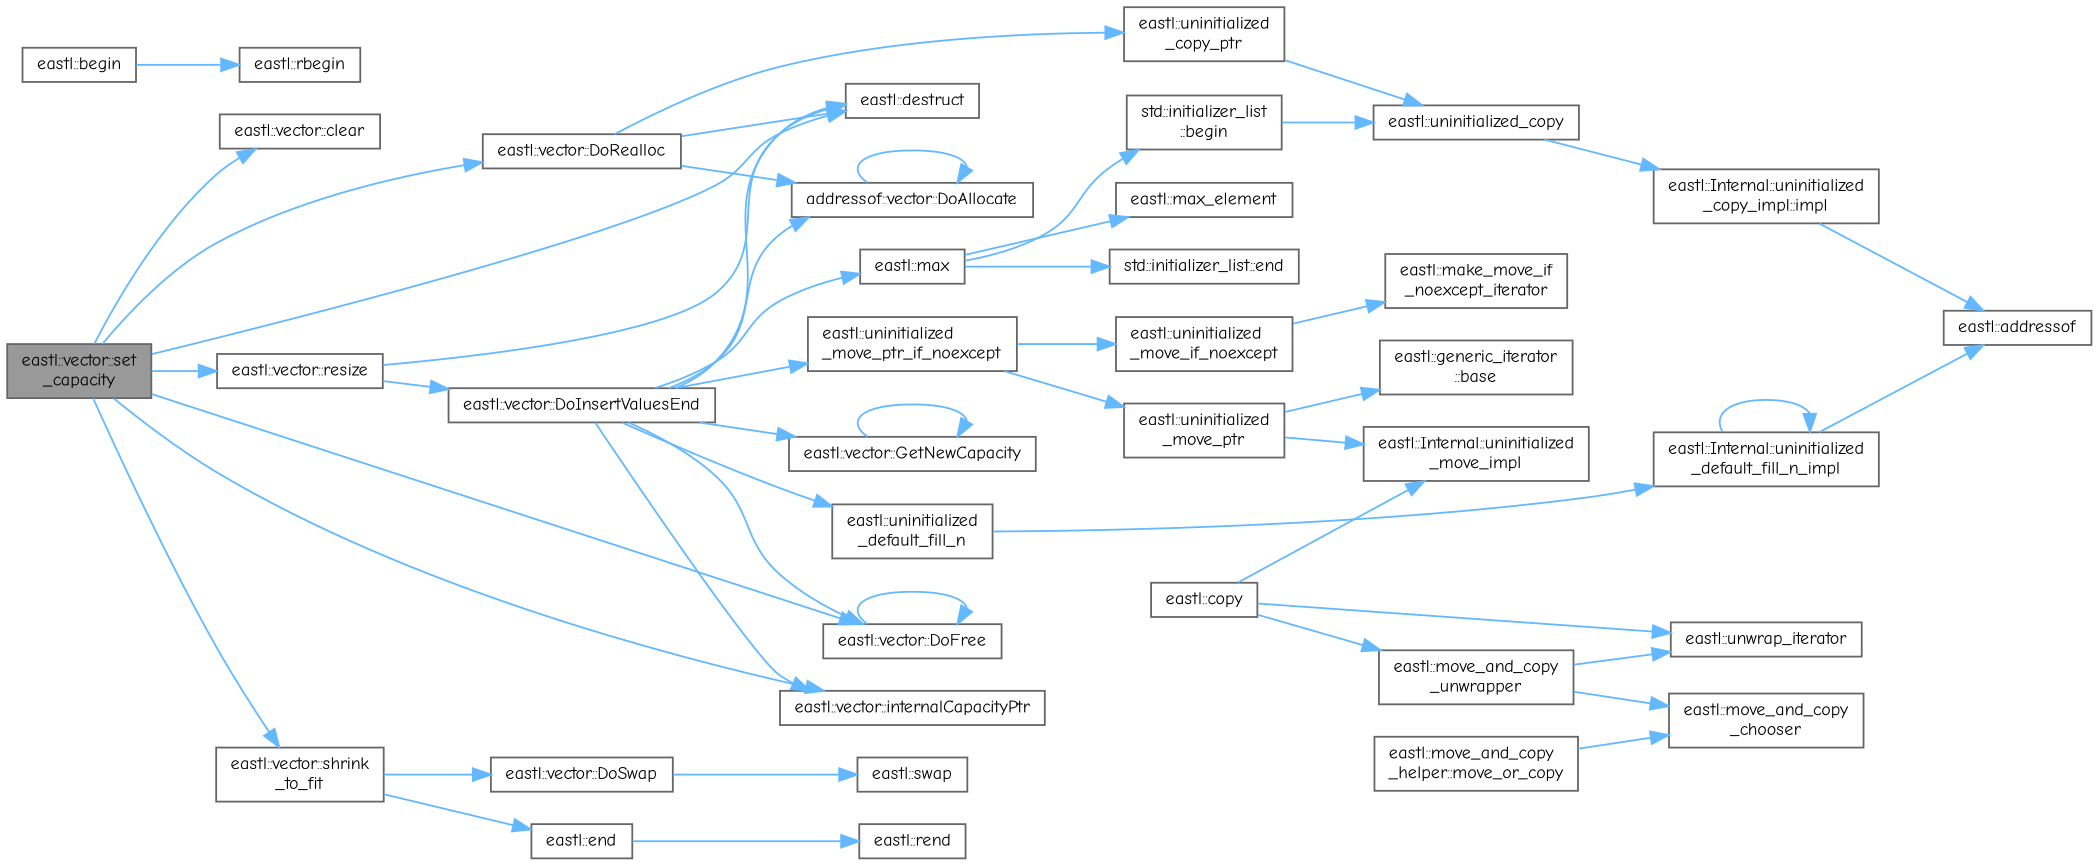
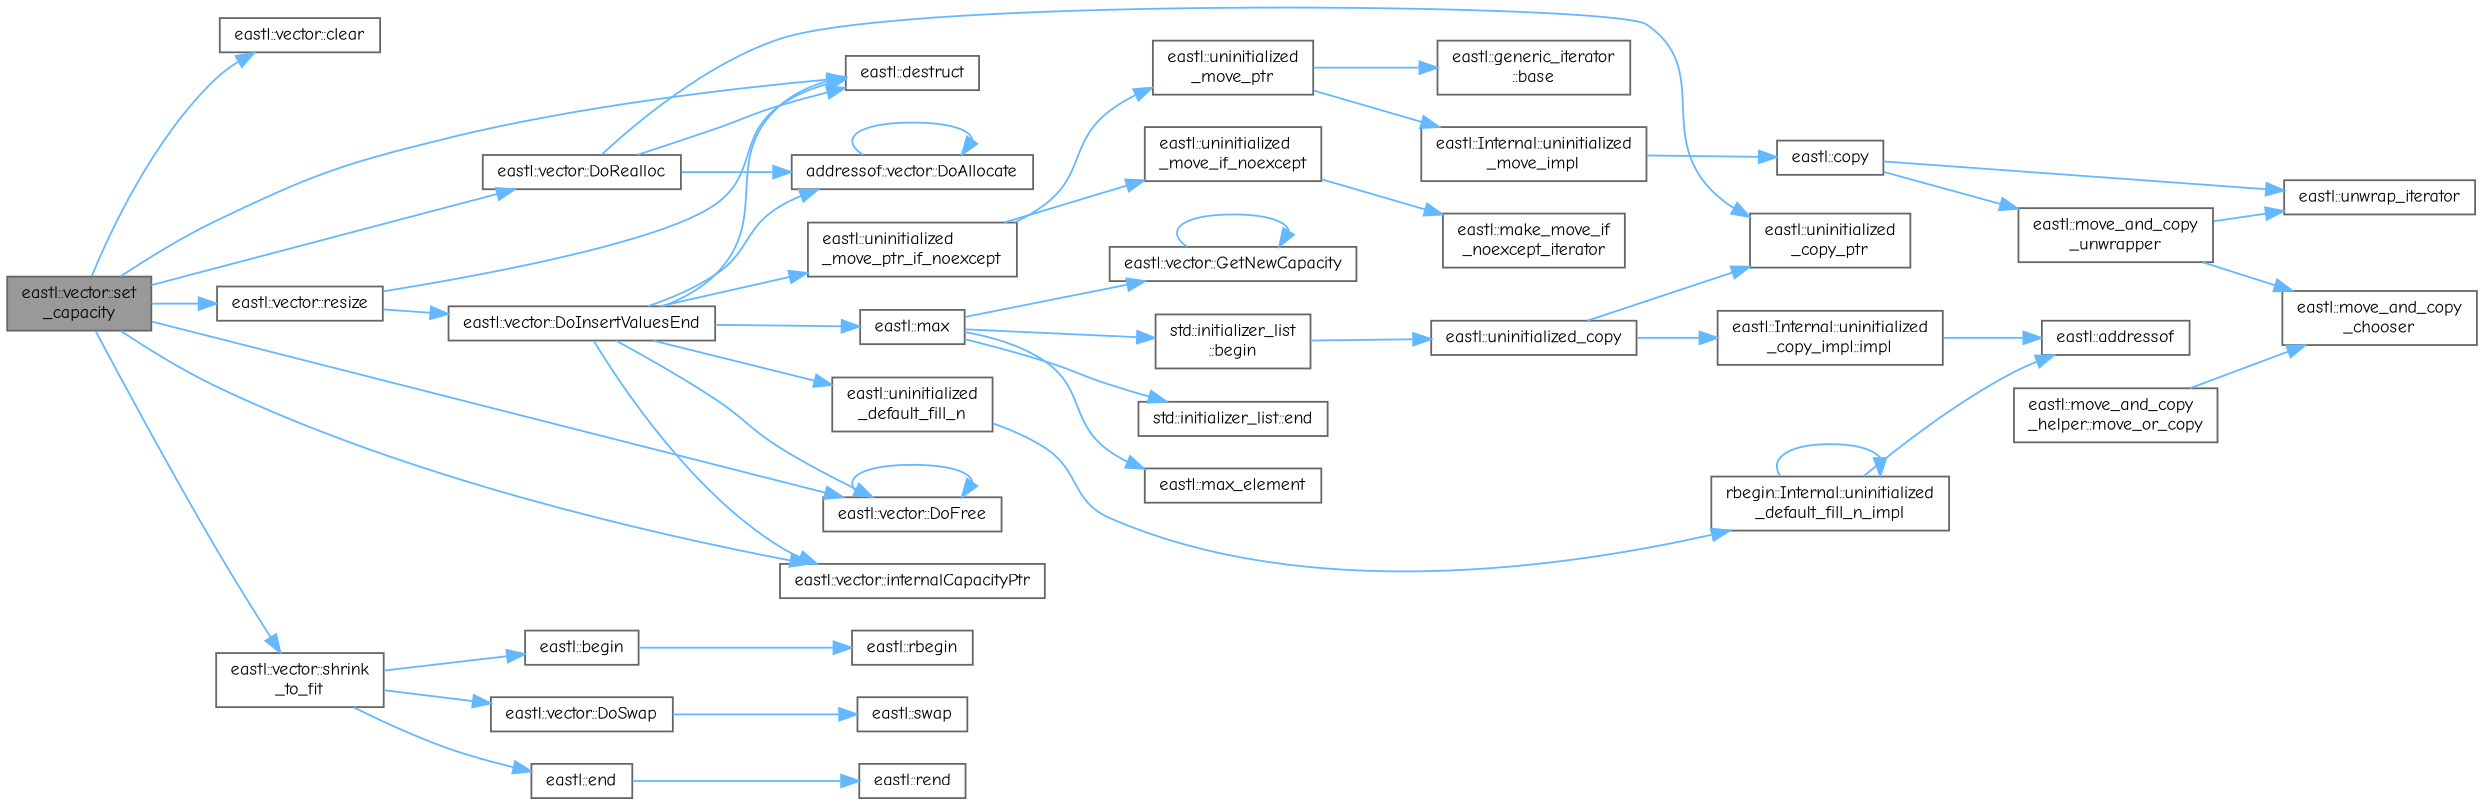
edge "eastl::uninitialized _copy_ptr" -> "eastl::uninitialized_copy": reversed
edge "eastl::vector::DoInsertValuesEnd" -> "eastl::vector::GetNewCapacity": now "eastl::max" -> "eastl::vector::GetNewCapacity"
node "eastl::Internal::uninitialized _default_fill_n_impl": label "eastl::Internal::uninitialized _default_fill_n_impl" -> "rbegin::Internal::uninitialized _default_fill_n_impl"
edge "eastl::copy" -> "eastl::Internal::uninitialized _move_impl": reversed
edge "eastl::vector::shrink _to_fit" -> "eastl::begin": added
